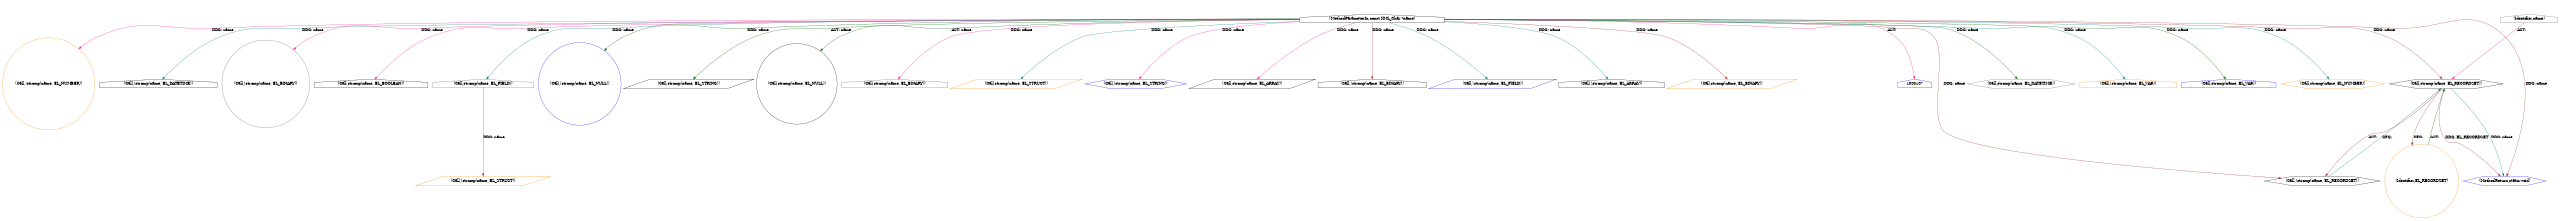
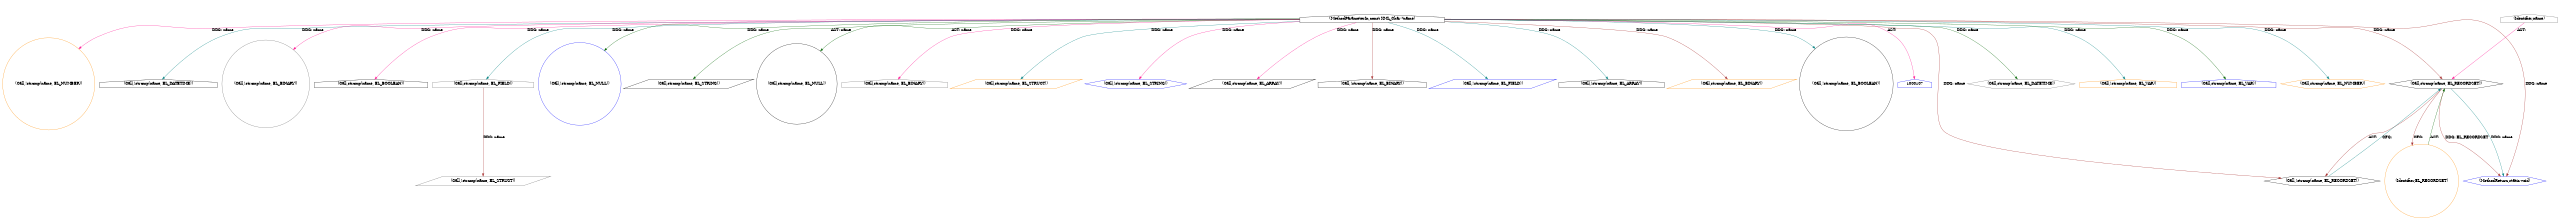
node "(Call,!strcmp(name, EL_BOOLEAN))": added
node "(Call,!strcmp(name, EL_STRUCT))": color darkorange -> gray40
